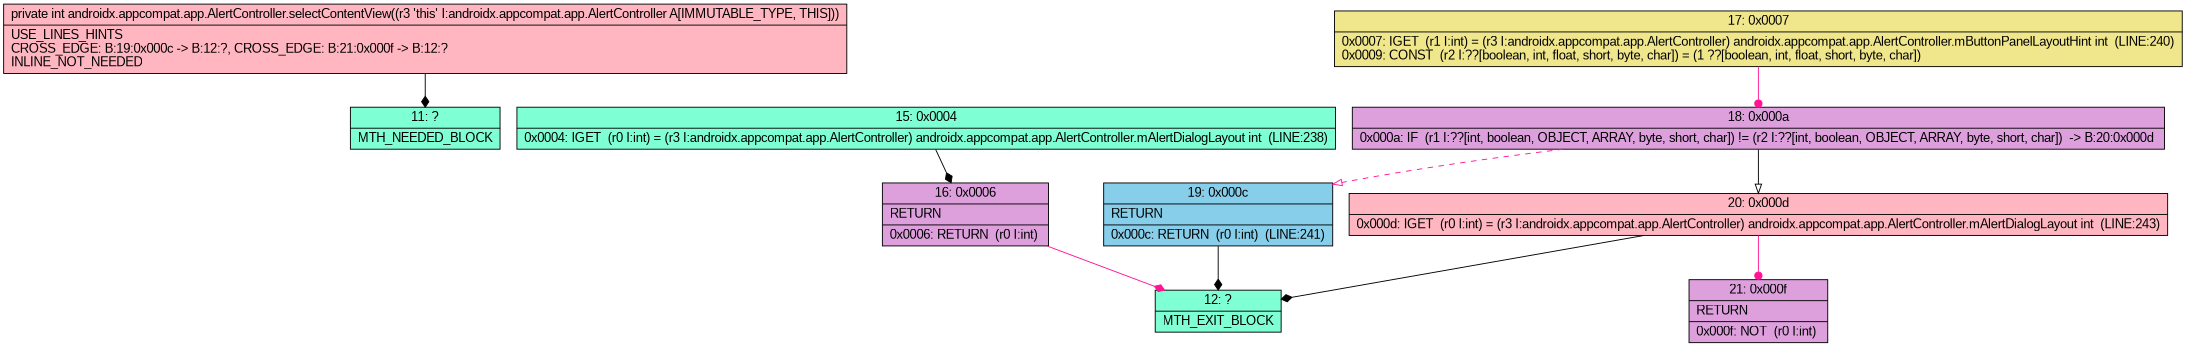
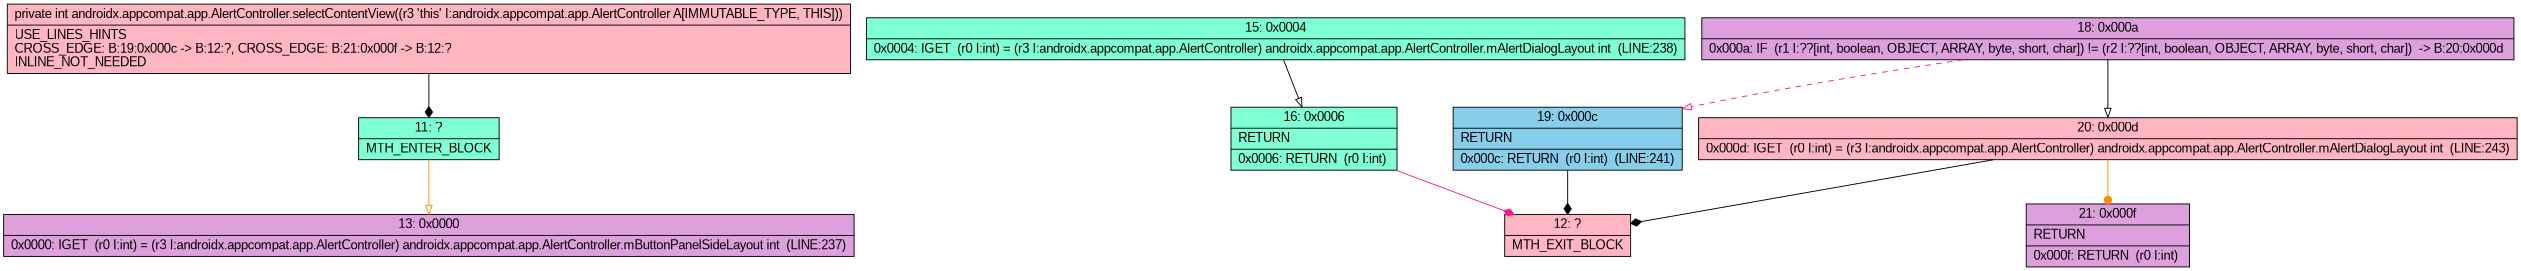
node "17: 0x0007": removed
node "11: ?": text "MTH_NEEDED_BLOCK" -> "MTH_ENTER_BLOCK"
edge "15: 0x0004" -> "16: 0x0006": arrowhead diamond -> onormal
node "16: 0x0006": fillcolor plum -> aquamarine
node "13: 0x0000": added
edge "20: 0x000d" -> "21: 0x000f": color deeppink -> darkorange
node "12: ?": fillcolor aquamarine -> lightpink
node "21: 0x000f": text "0x000f: NOT  (r0 I:int)" -> "0x000f: RETURN  (r0 I:int)"
